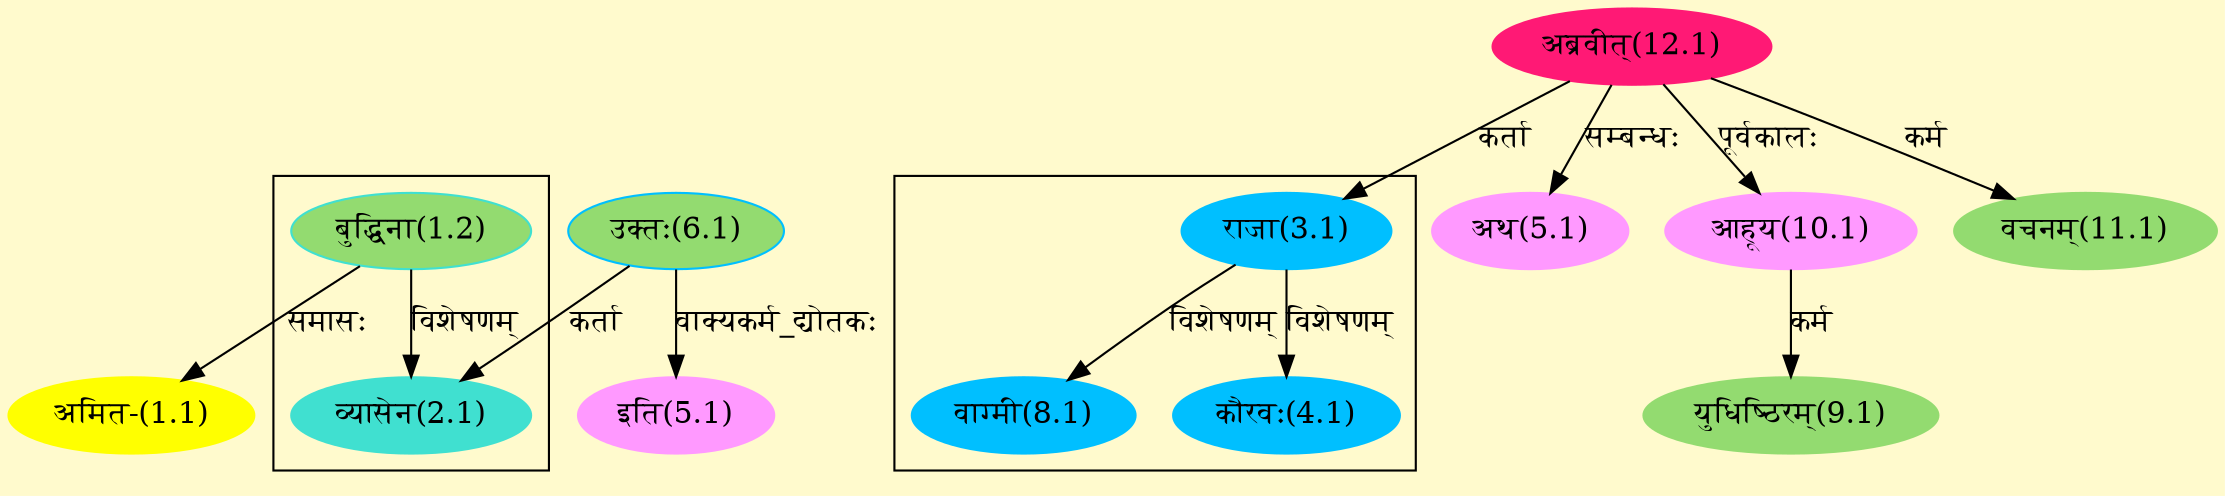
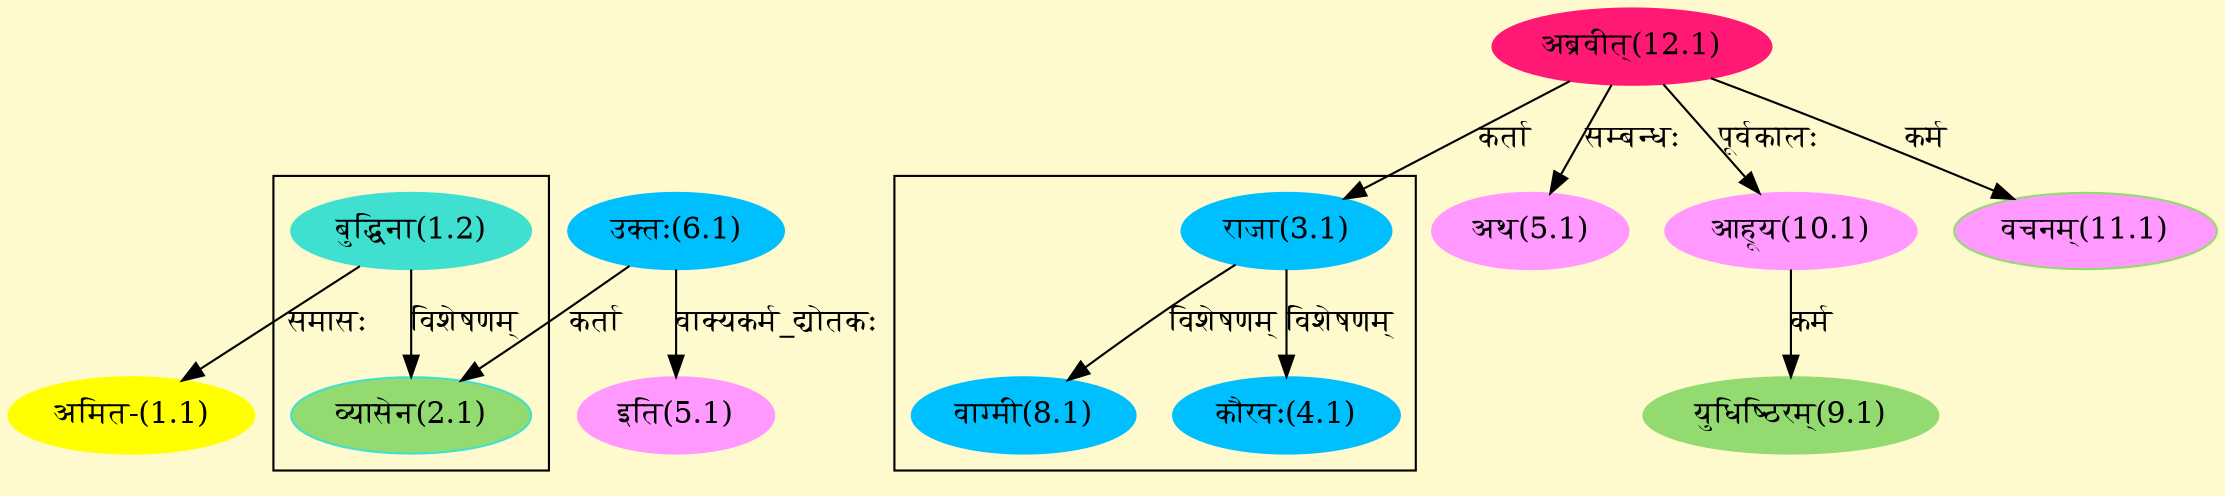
node "बुद्धिना(1.2)": fillcolor #93db70 -> #40e0d0
node "उक्तः(6.1)": fillcolor #93db70 -> #00bfff
node "वचनम्(11.1)": fillcolor #93db70 -> #ff99ff
node "व्यासेन(2.1)": fillcolor #40e0d0 -> #93db70
